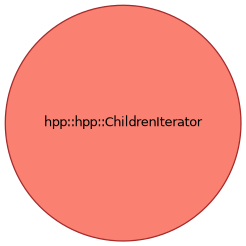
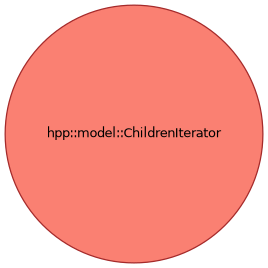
node "hpp::hpp::ChildrenIterator": label "hpp::hpp::ChildrenIterator" -> "hpp::model::ChildrenIterator"
